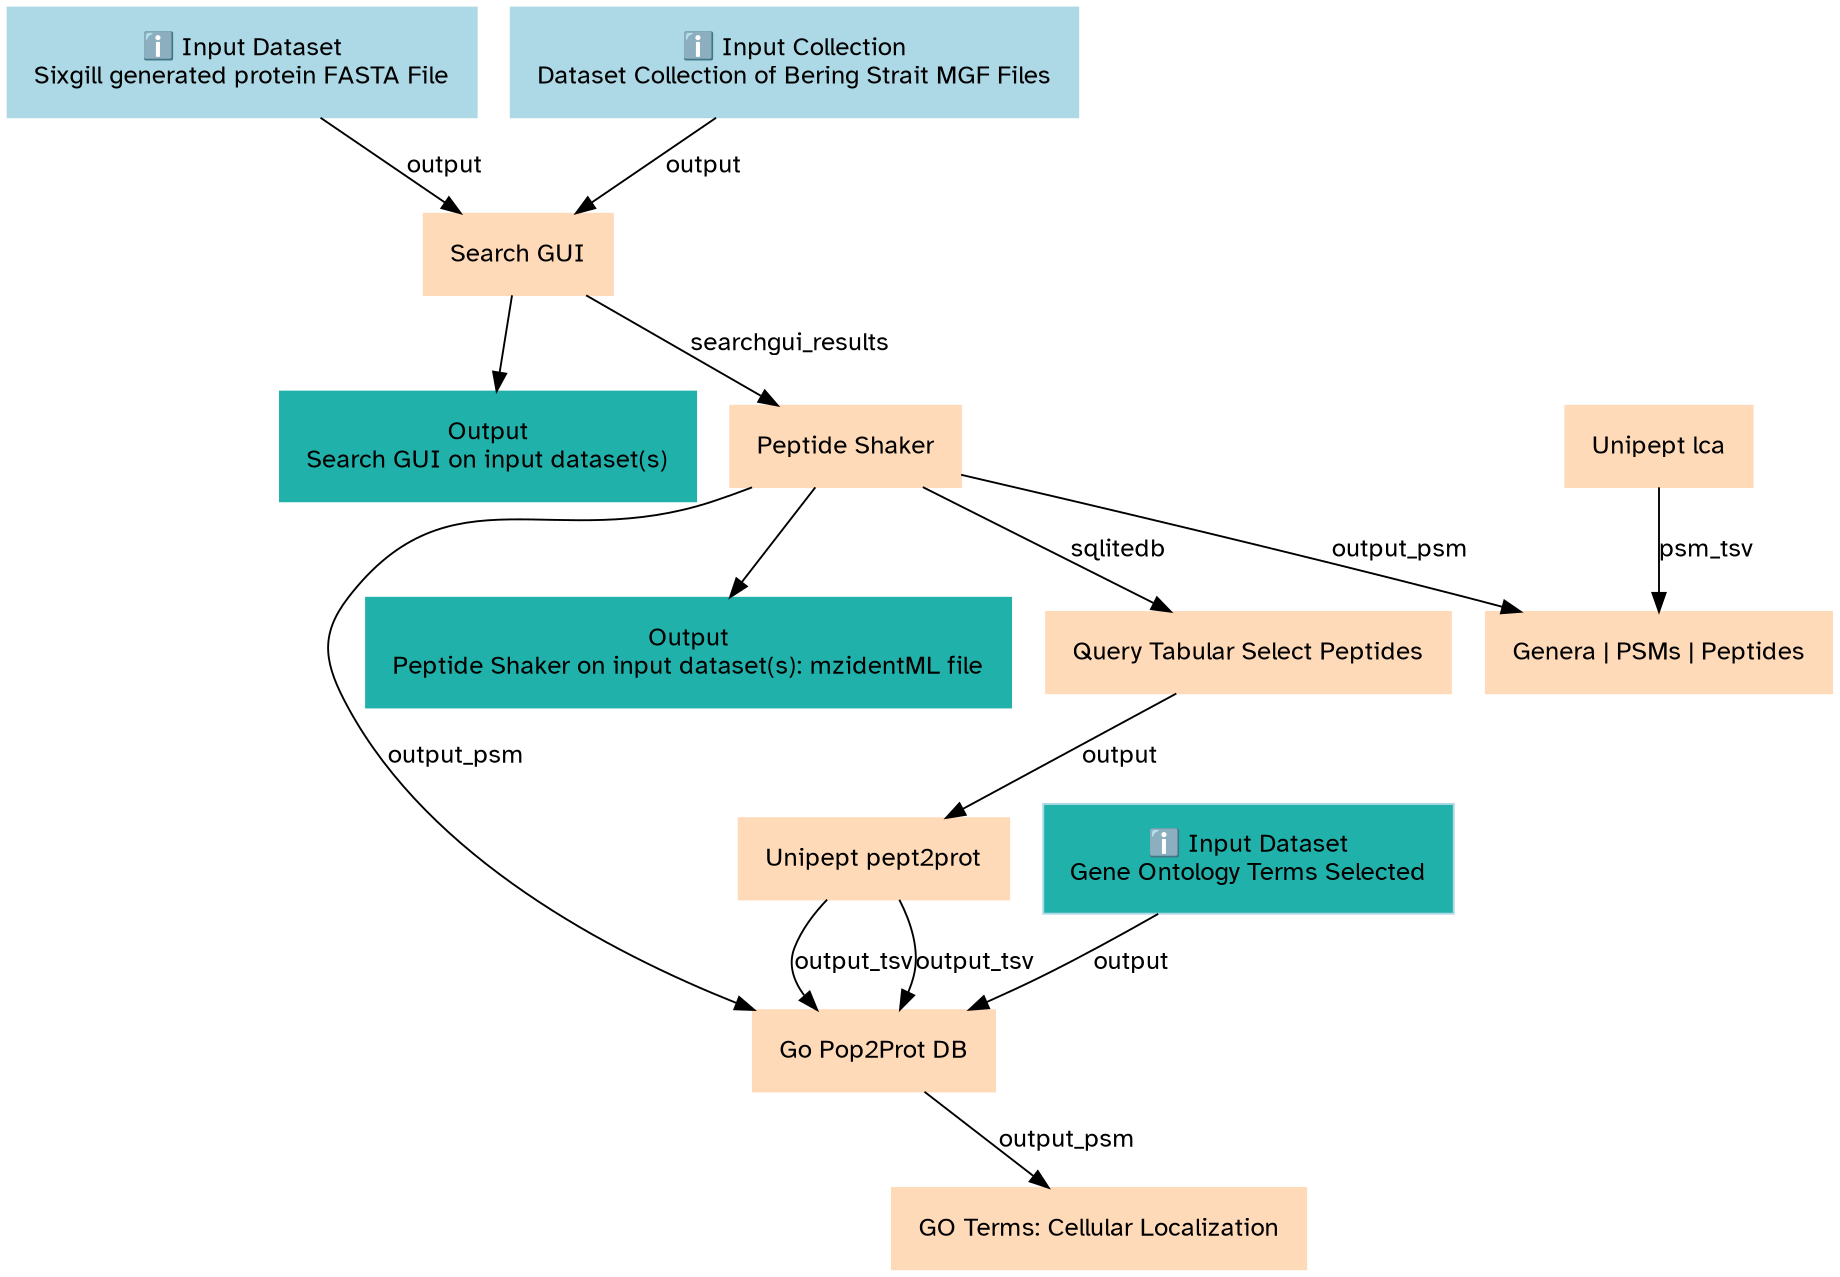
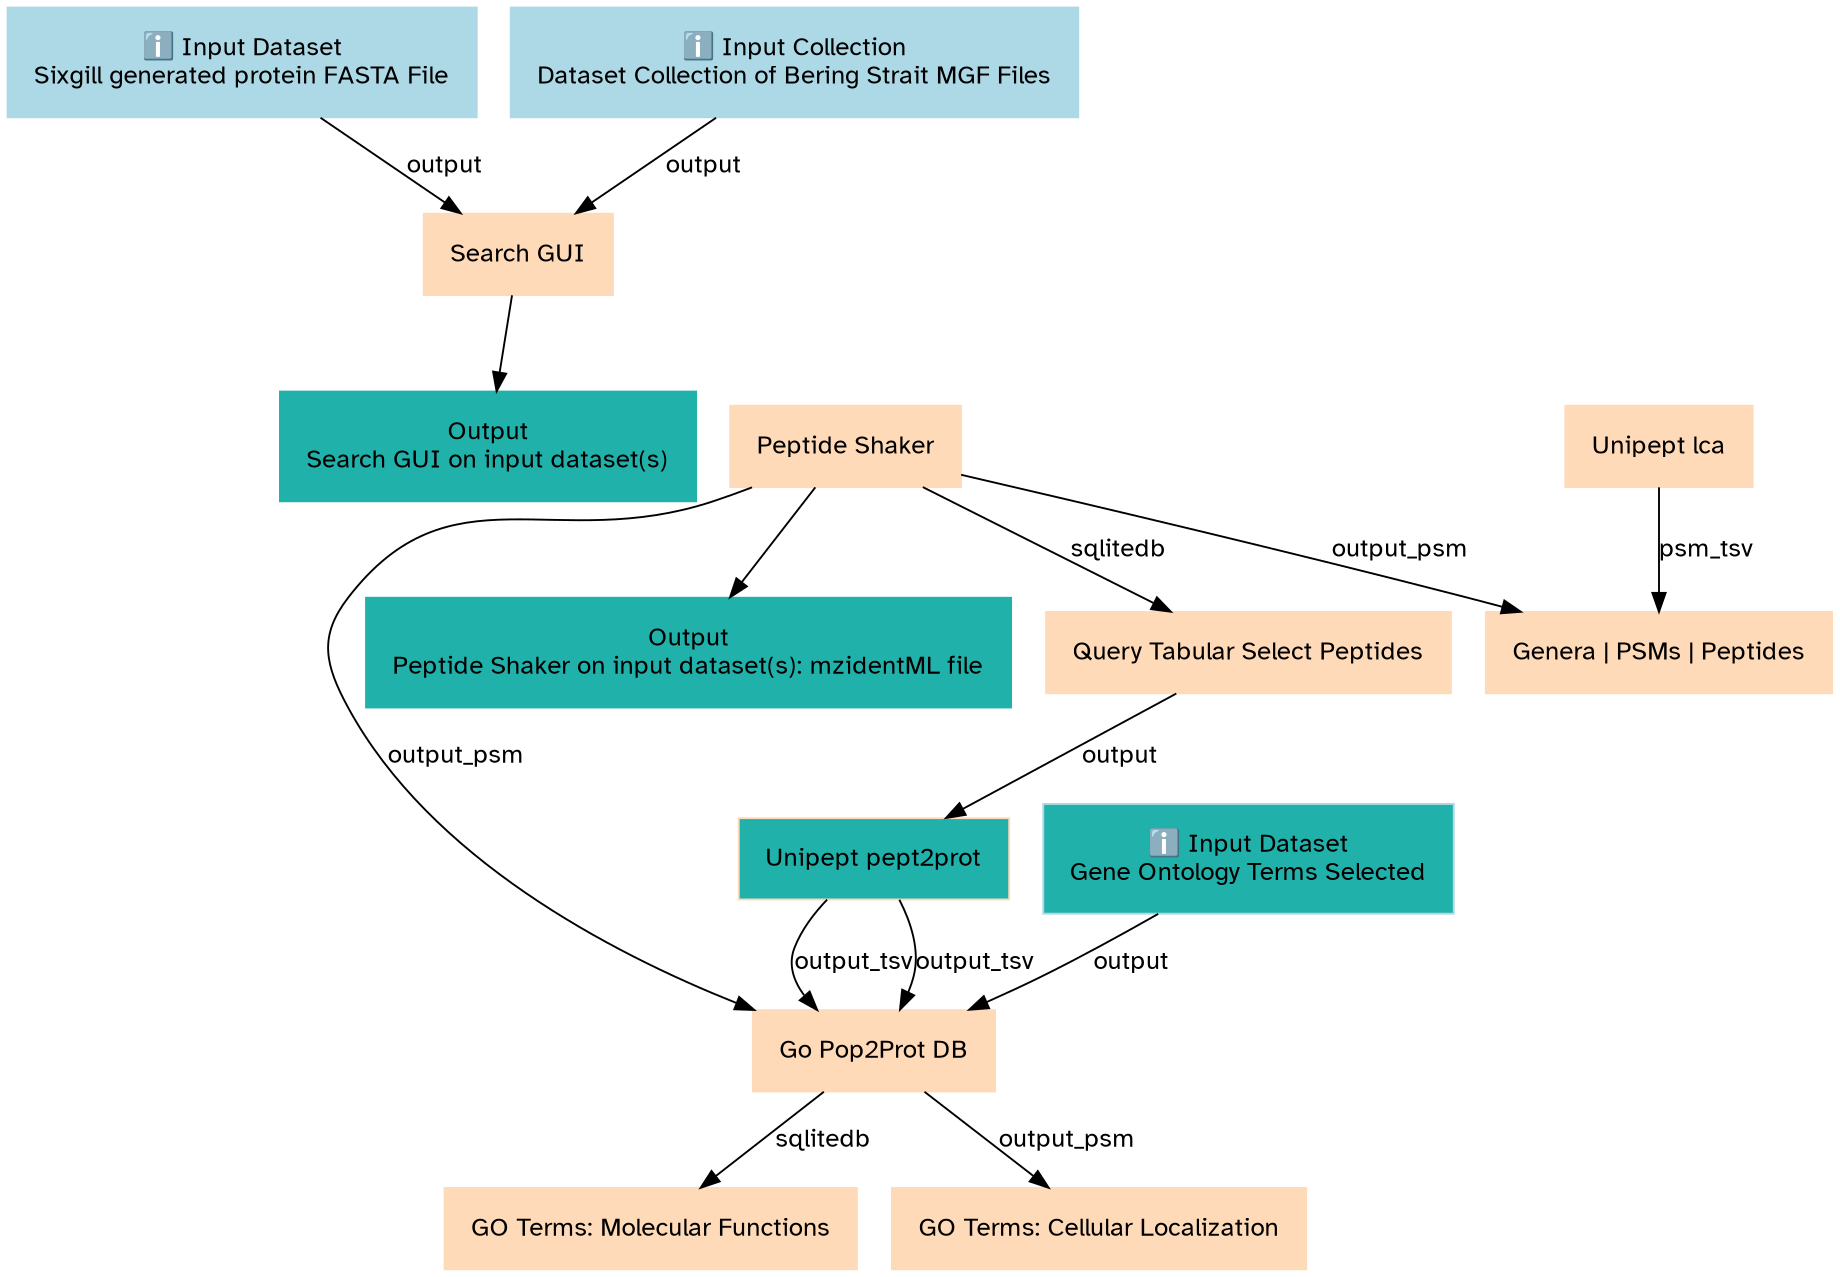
edge "Search GUI" -> "Peptide Shaker": removed, label "searchgui_results"
node "Unipept pept2prot": fillcolor peachpuff -> lightseagreen
node "GO Terms: Molecular Functions": added
